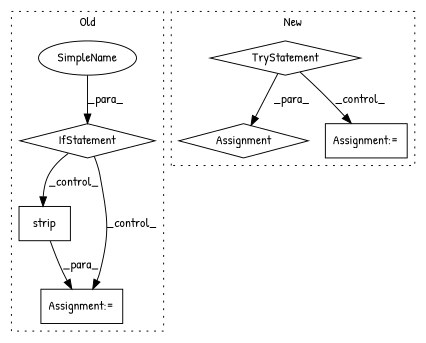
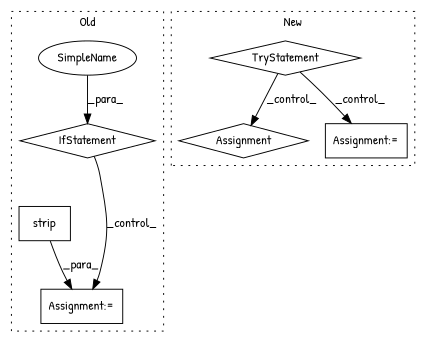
edge "TryStatement" -> "Assignment": label "_para_" -> "_control_"
edge "IfStatement" -> "strip": removed, label "_control_"
